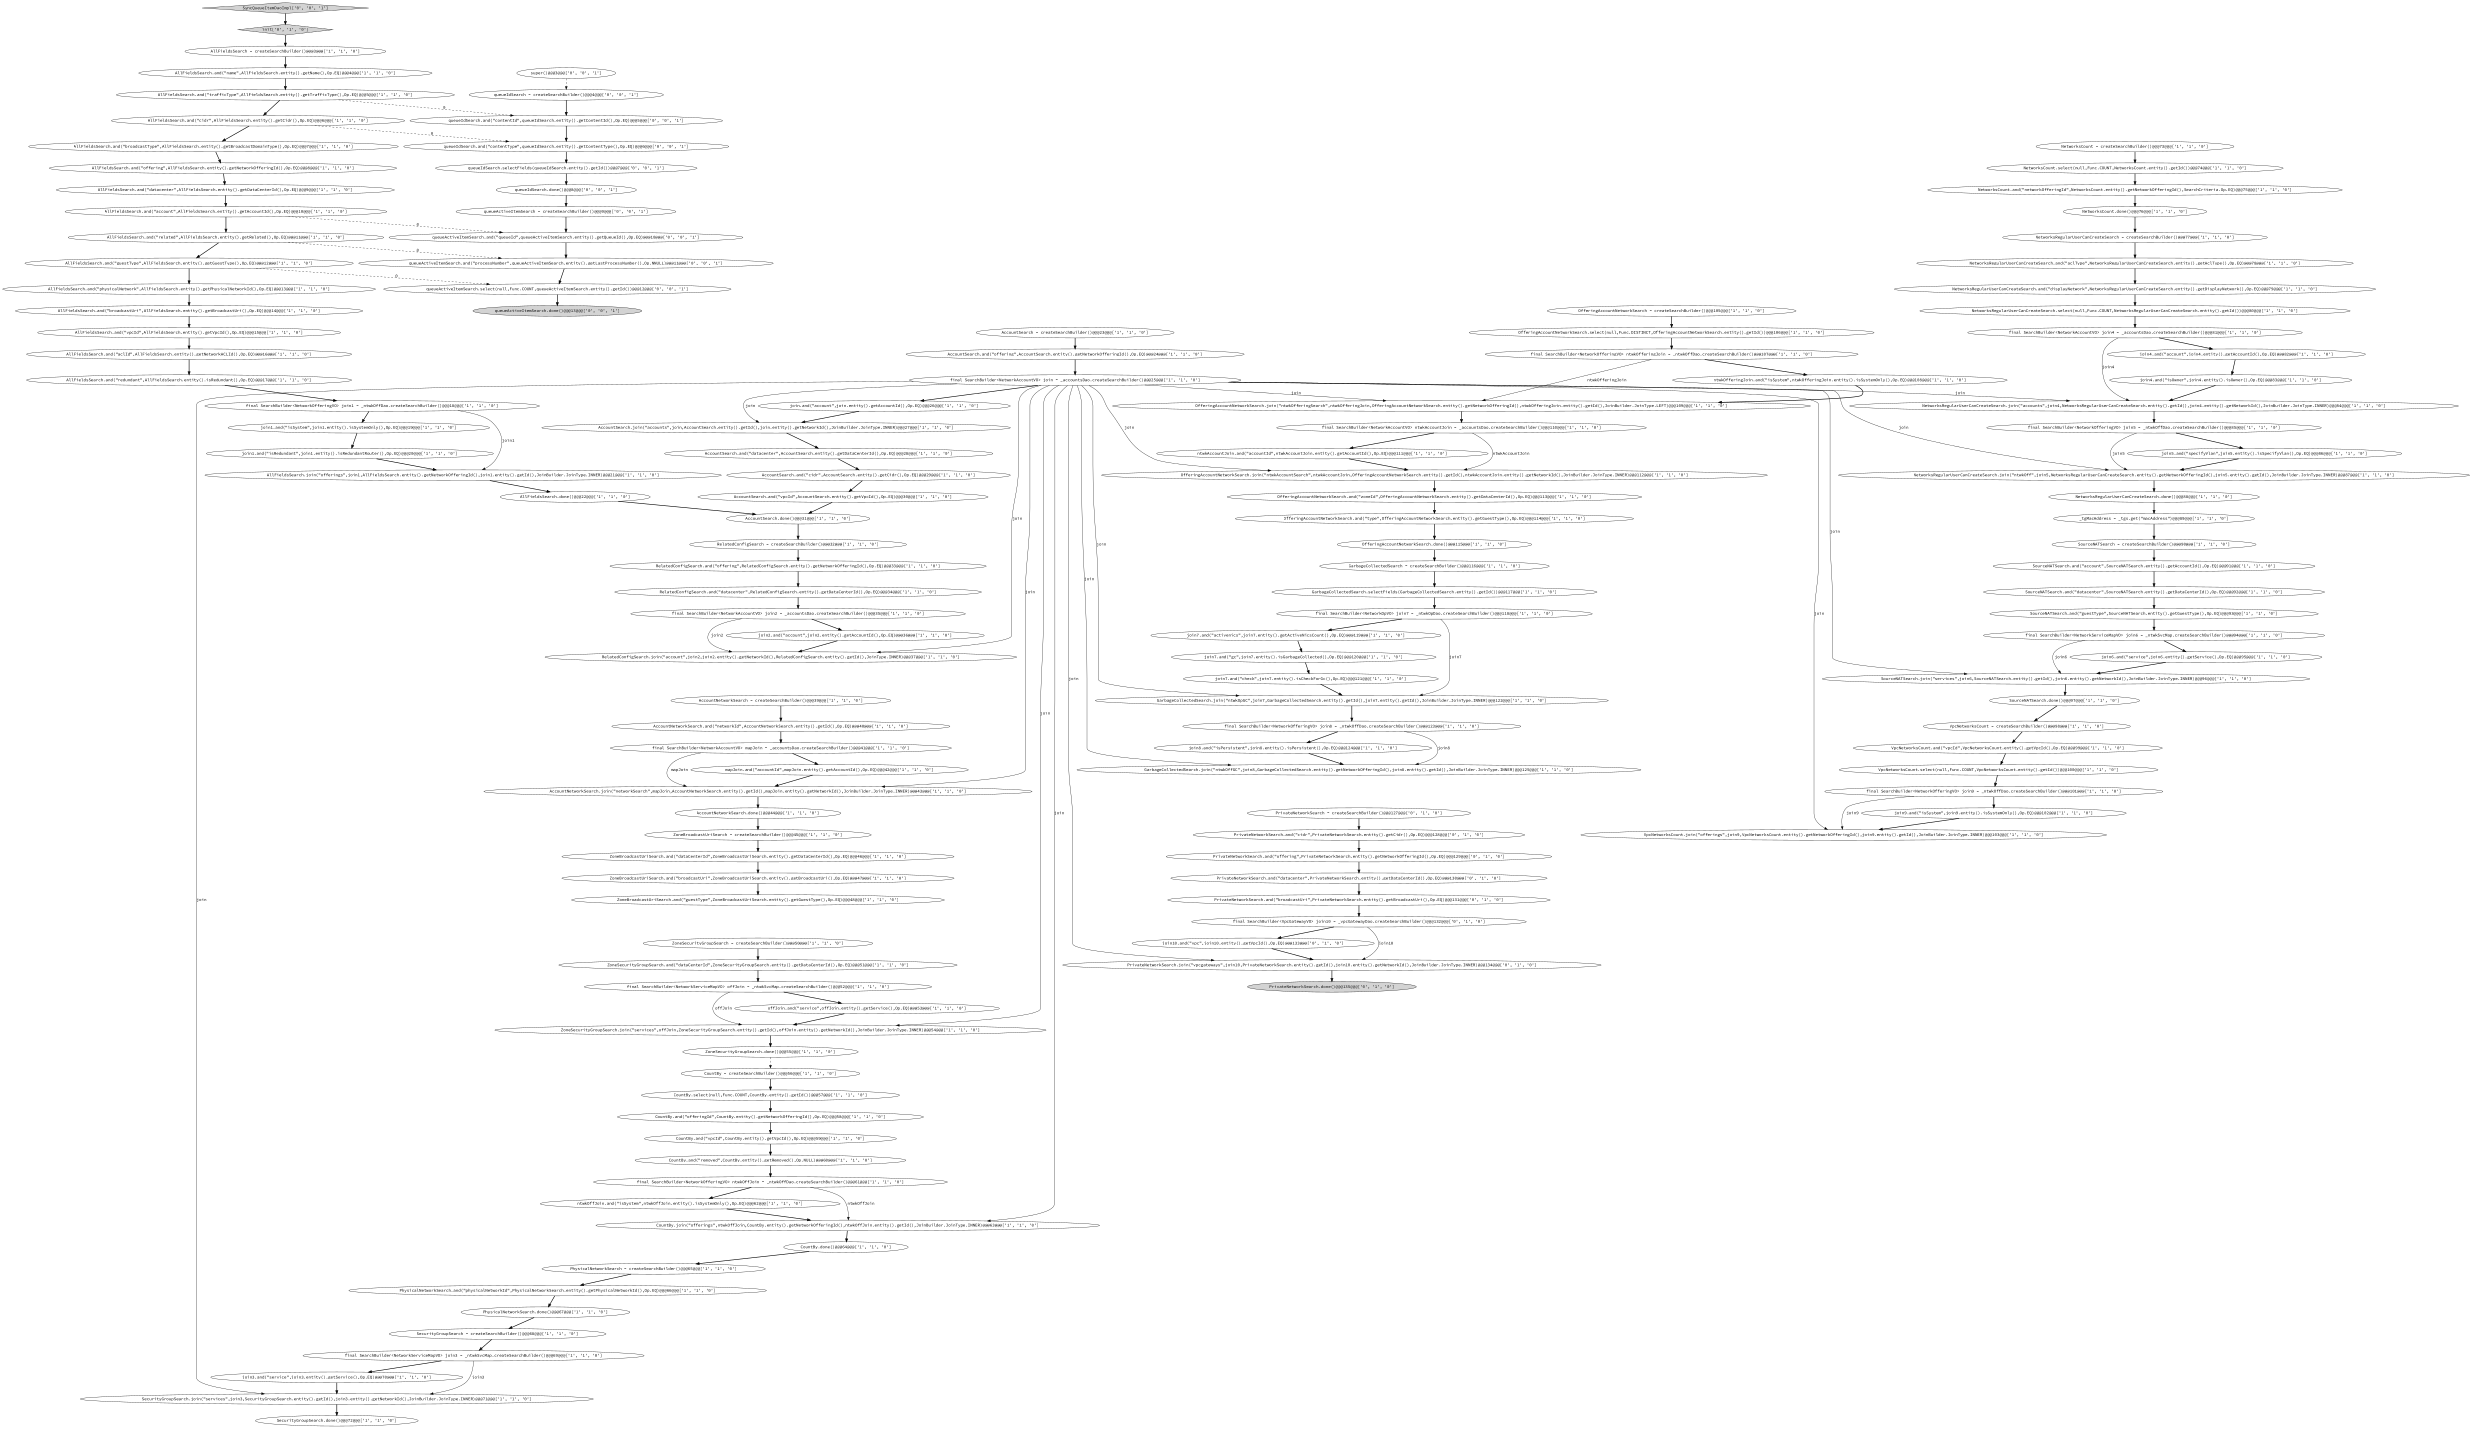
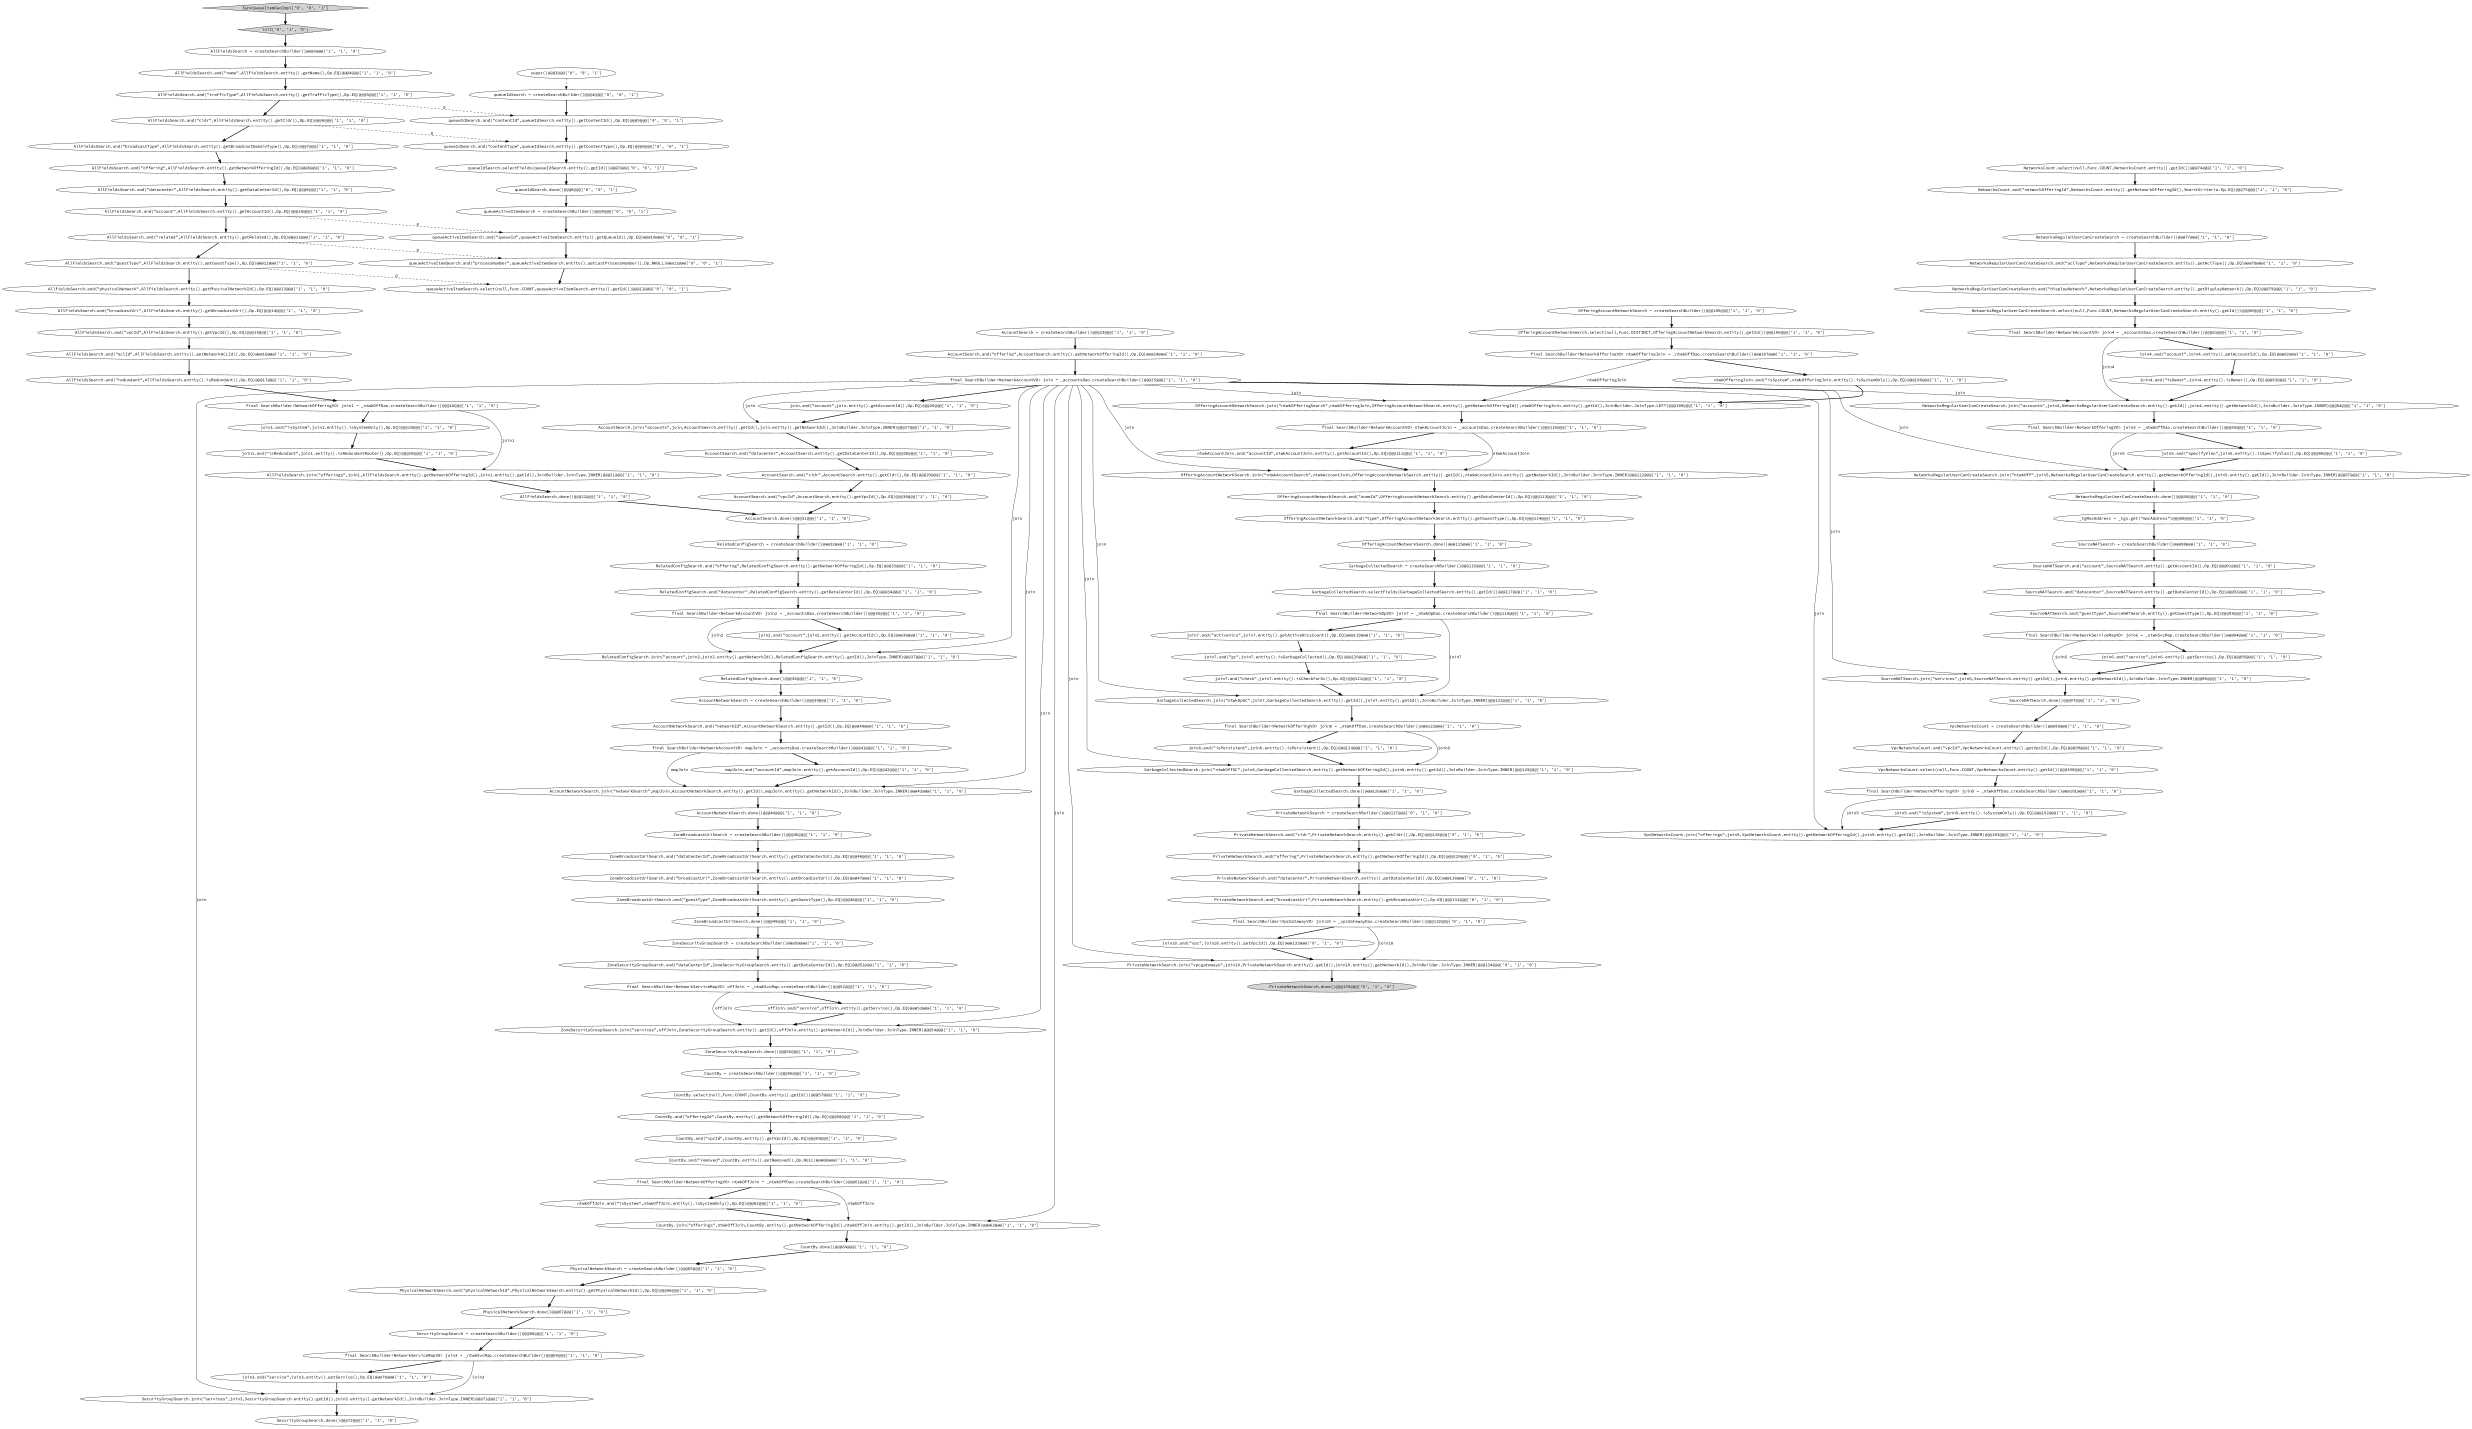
node "NetworksCount = createSearchBuilder()@@@73@@@['1', '1', '0']": removed
node "NetworksCount.done()@@@76@@@['1', '1', '0']": removed
node "queueActiveItemSearch.done()@@@13@@@['0', '0', '1']": removed
node "RelatedConfigSearch.done()@@@38@@@['1', '1', '0']": added
node "GarbageCollectedSearch.done()@@@126@@@['1', '1', '0']": added
node "ZoneBroadcastUriSearch.done()@@@49@@@['1', '1', '0']": added
